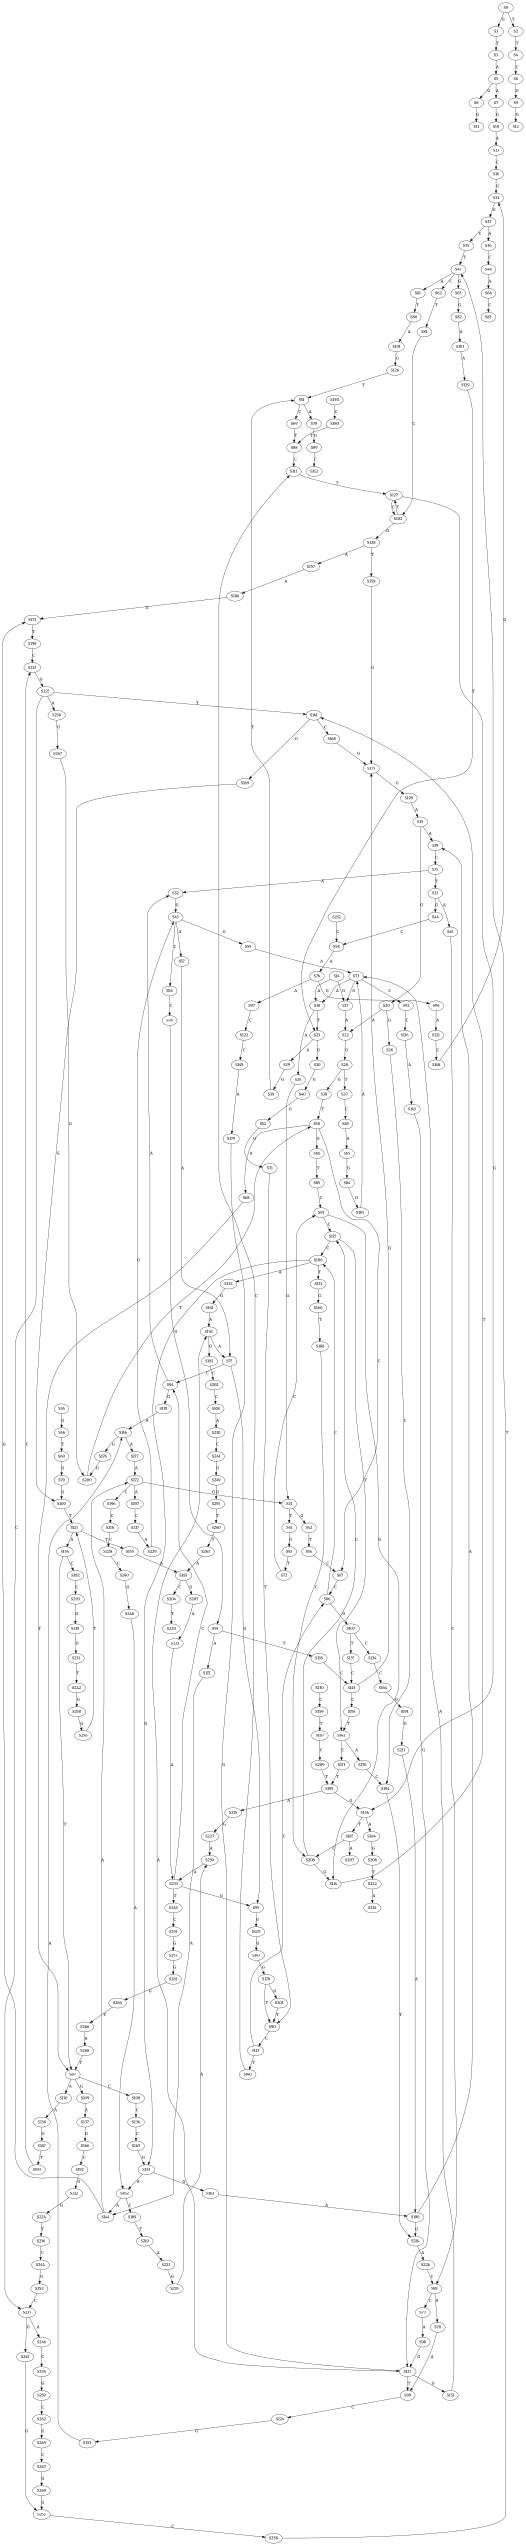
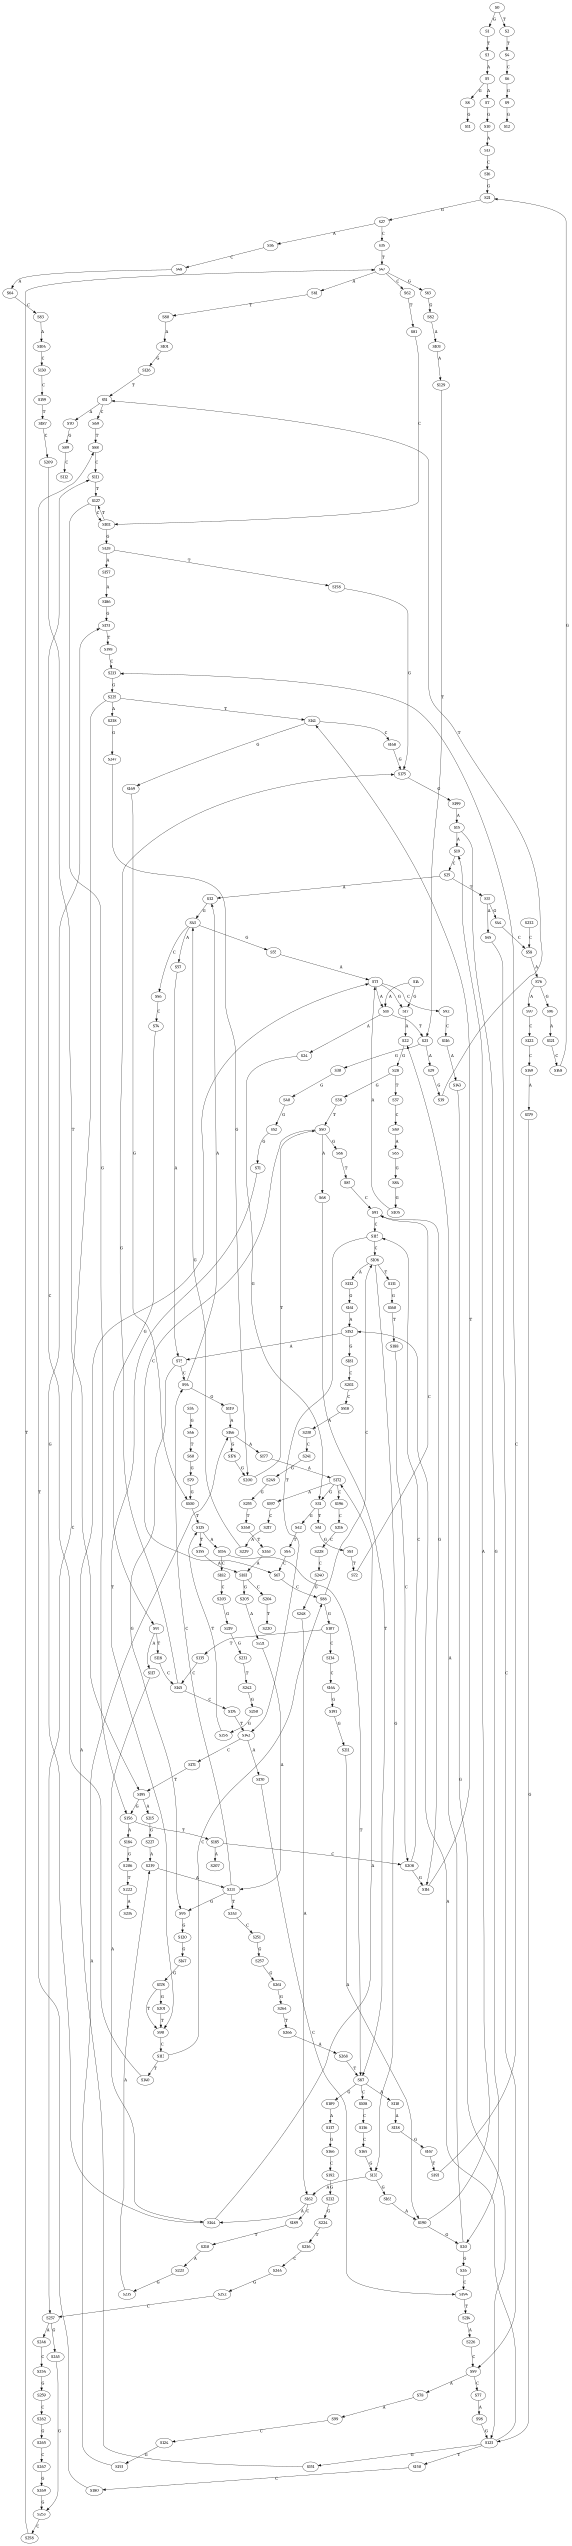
node "S104": added
edge "S190" -> "S214": now "S190" -> "S20"
edge "S123" -> "S99": now "S123" -> "S150"
